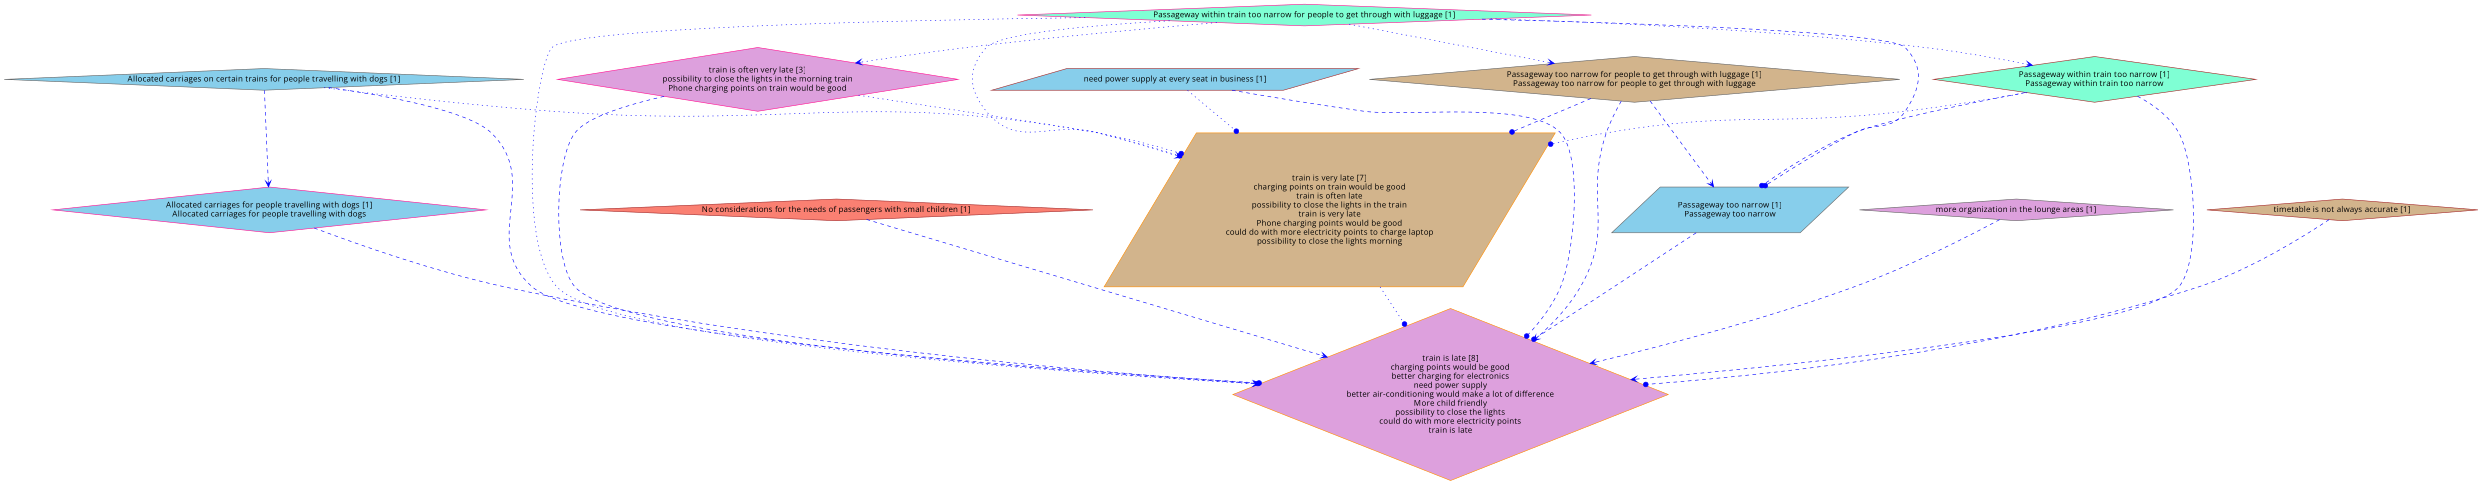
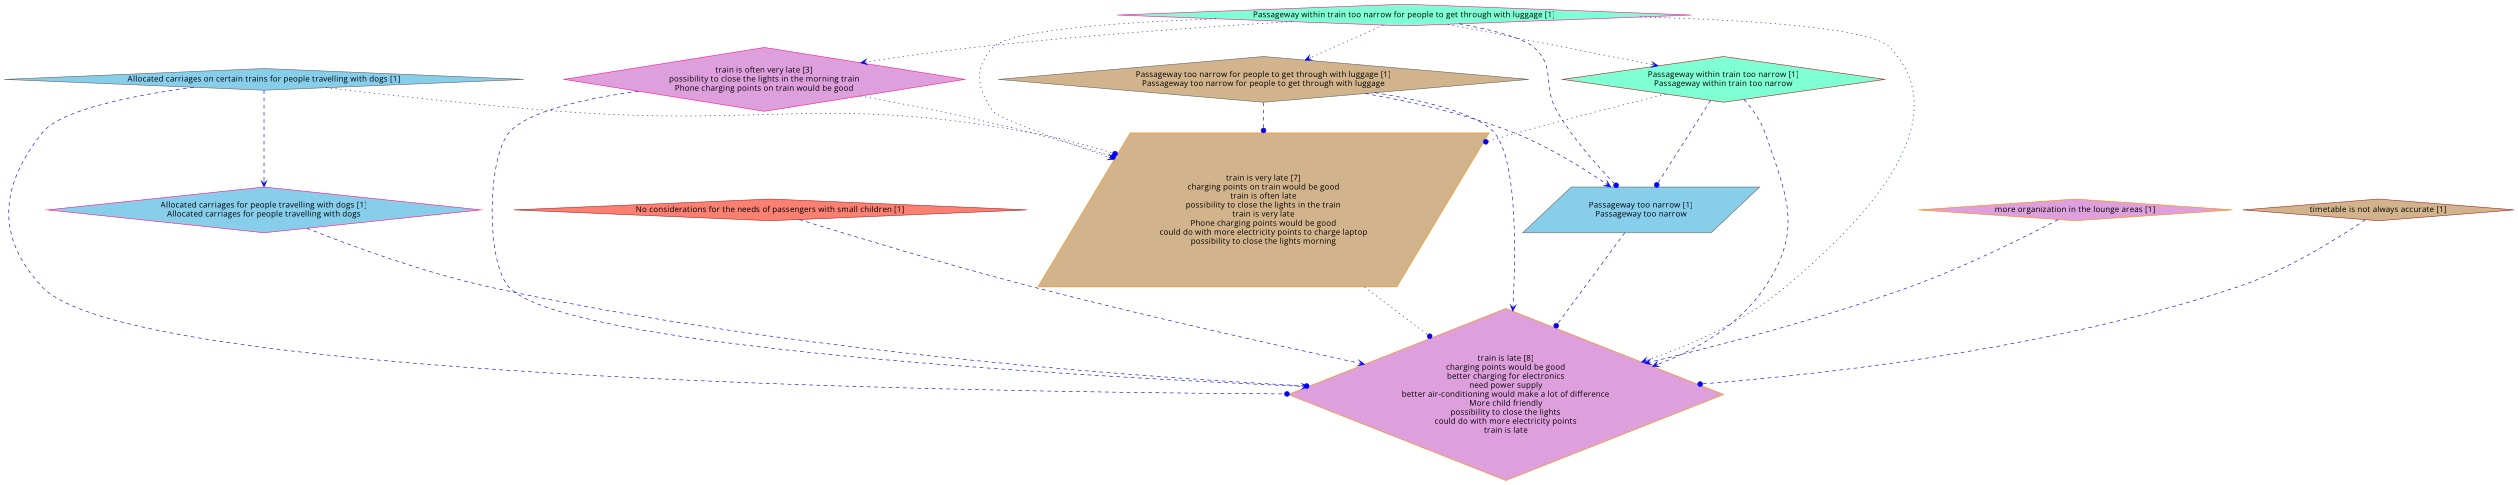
node "need power supply at every seat in business [1]": removed
node "more organization in the lounge areas [1]": color gray40 -> darkorange
